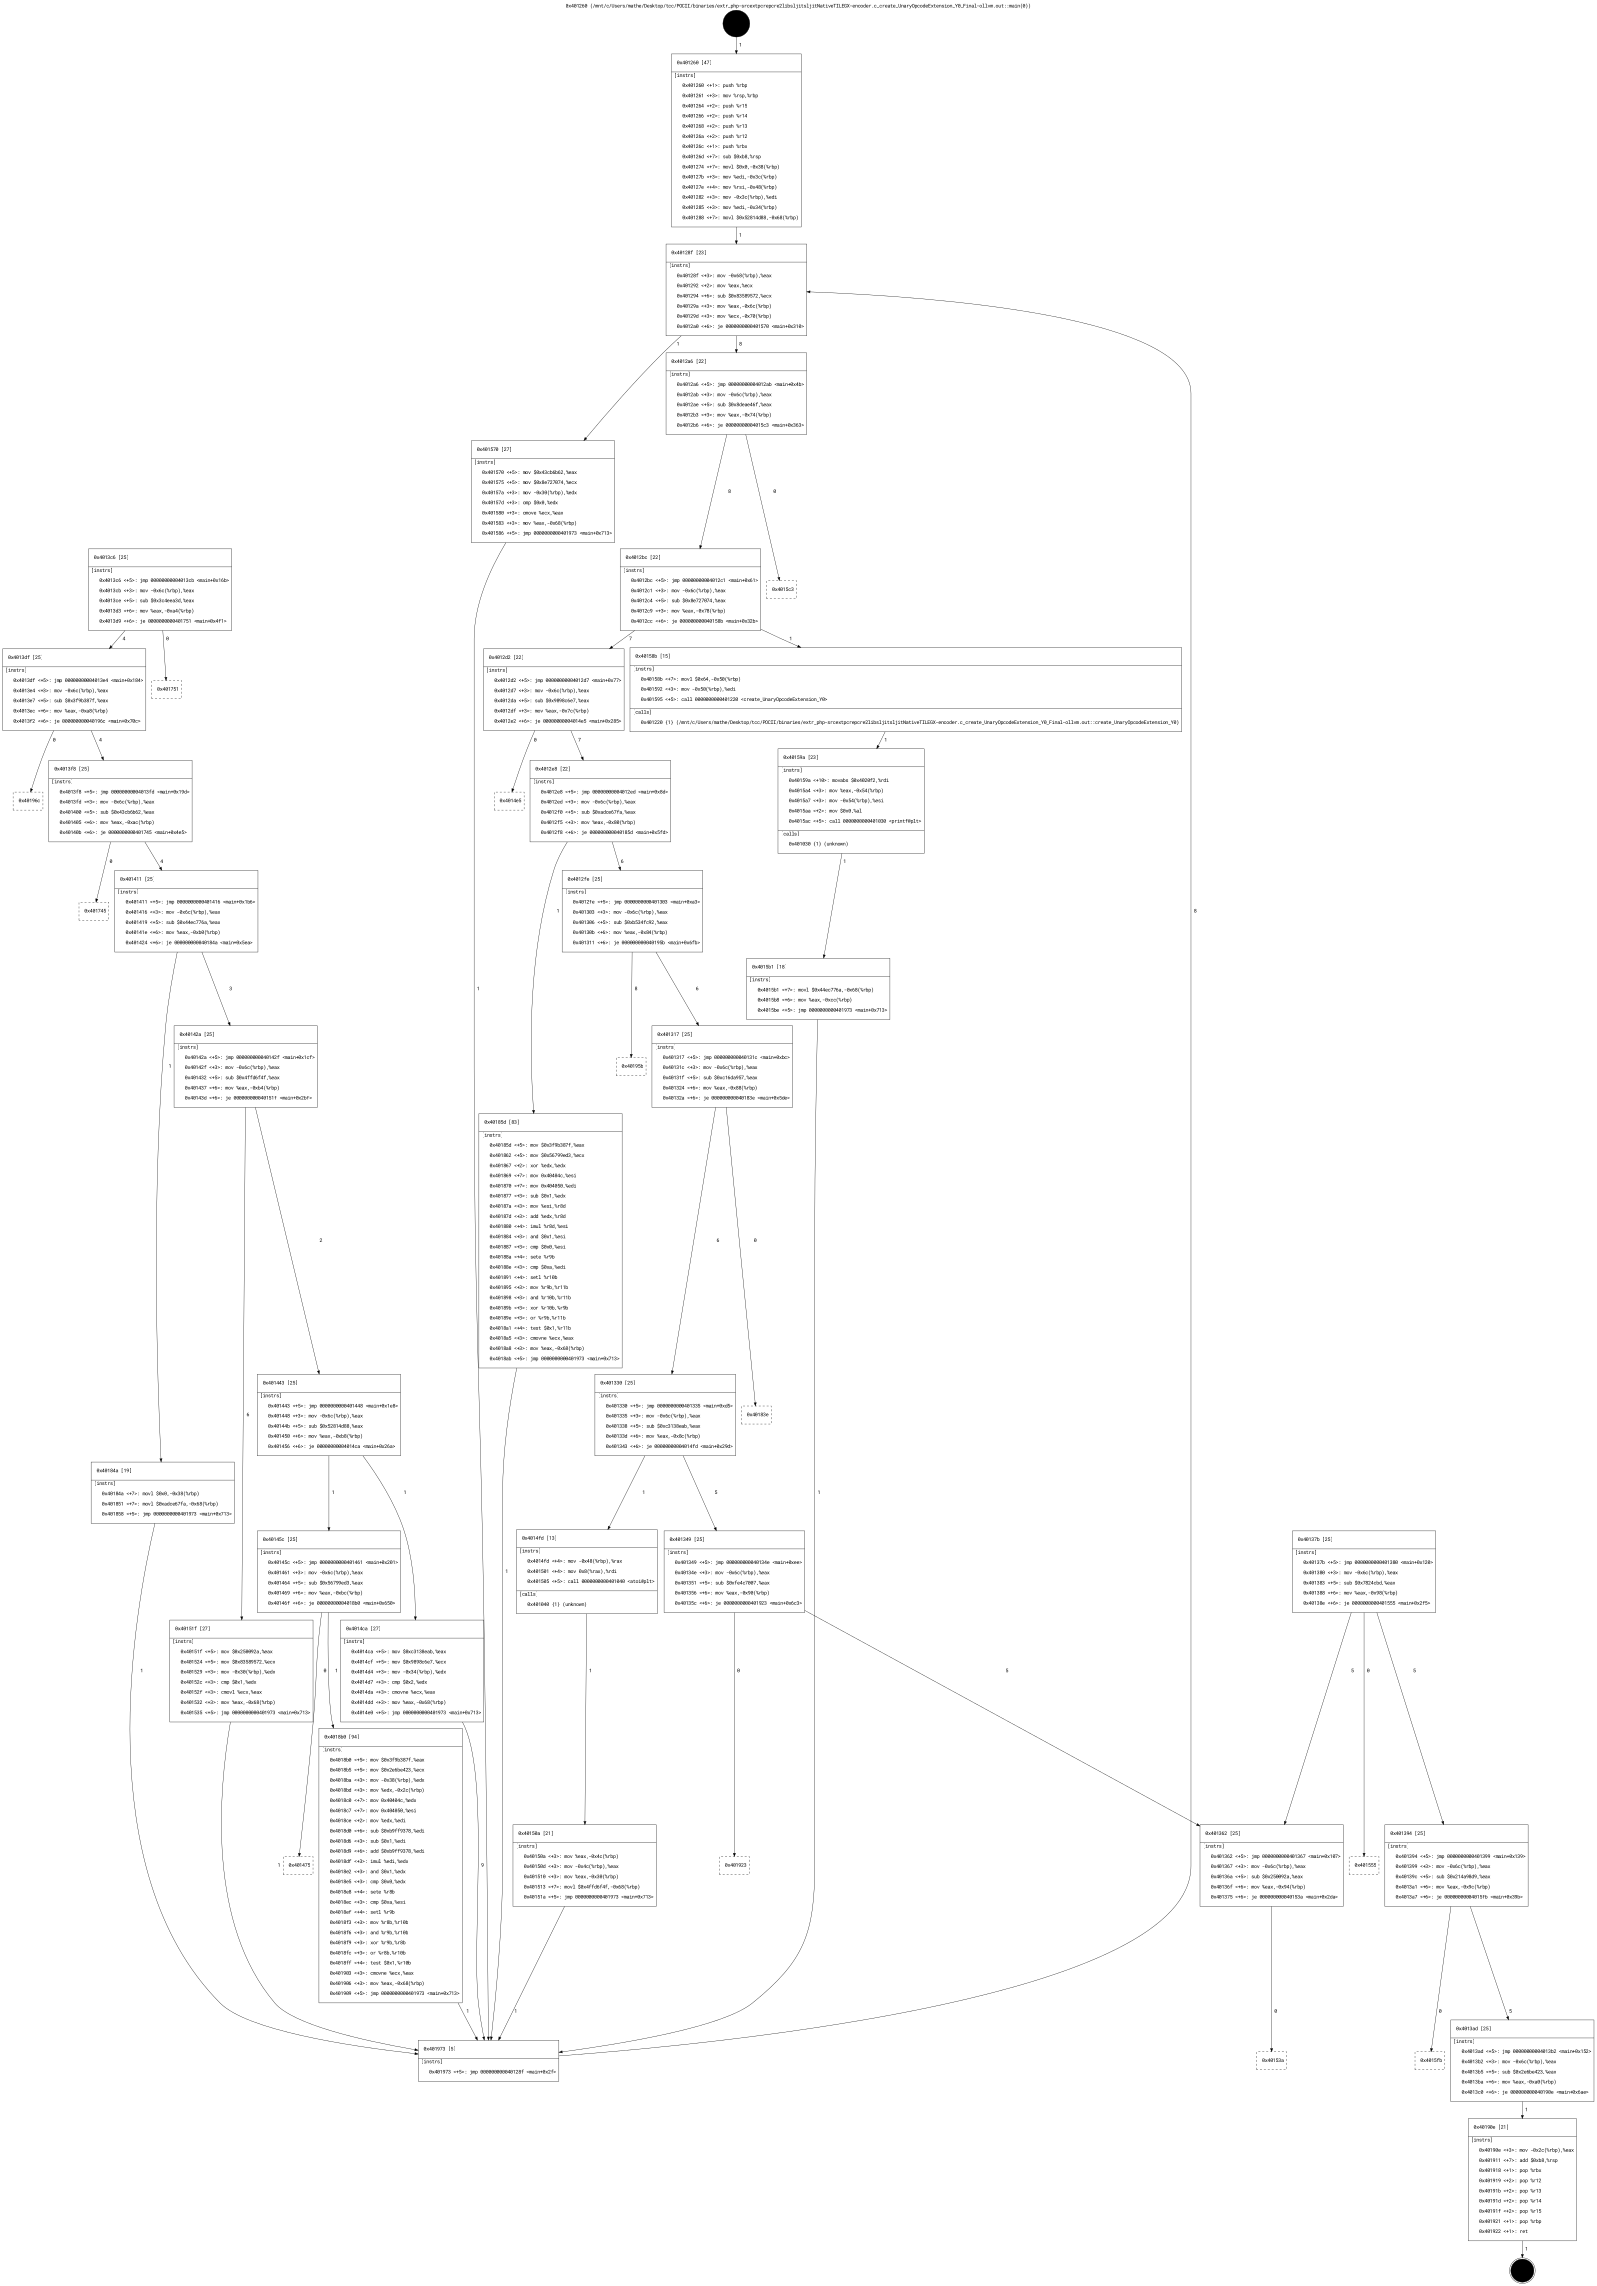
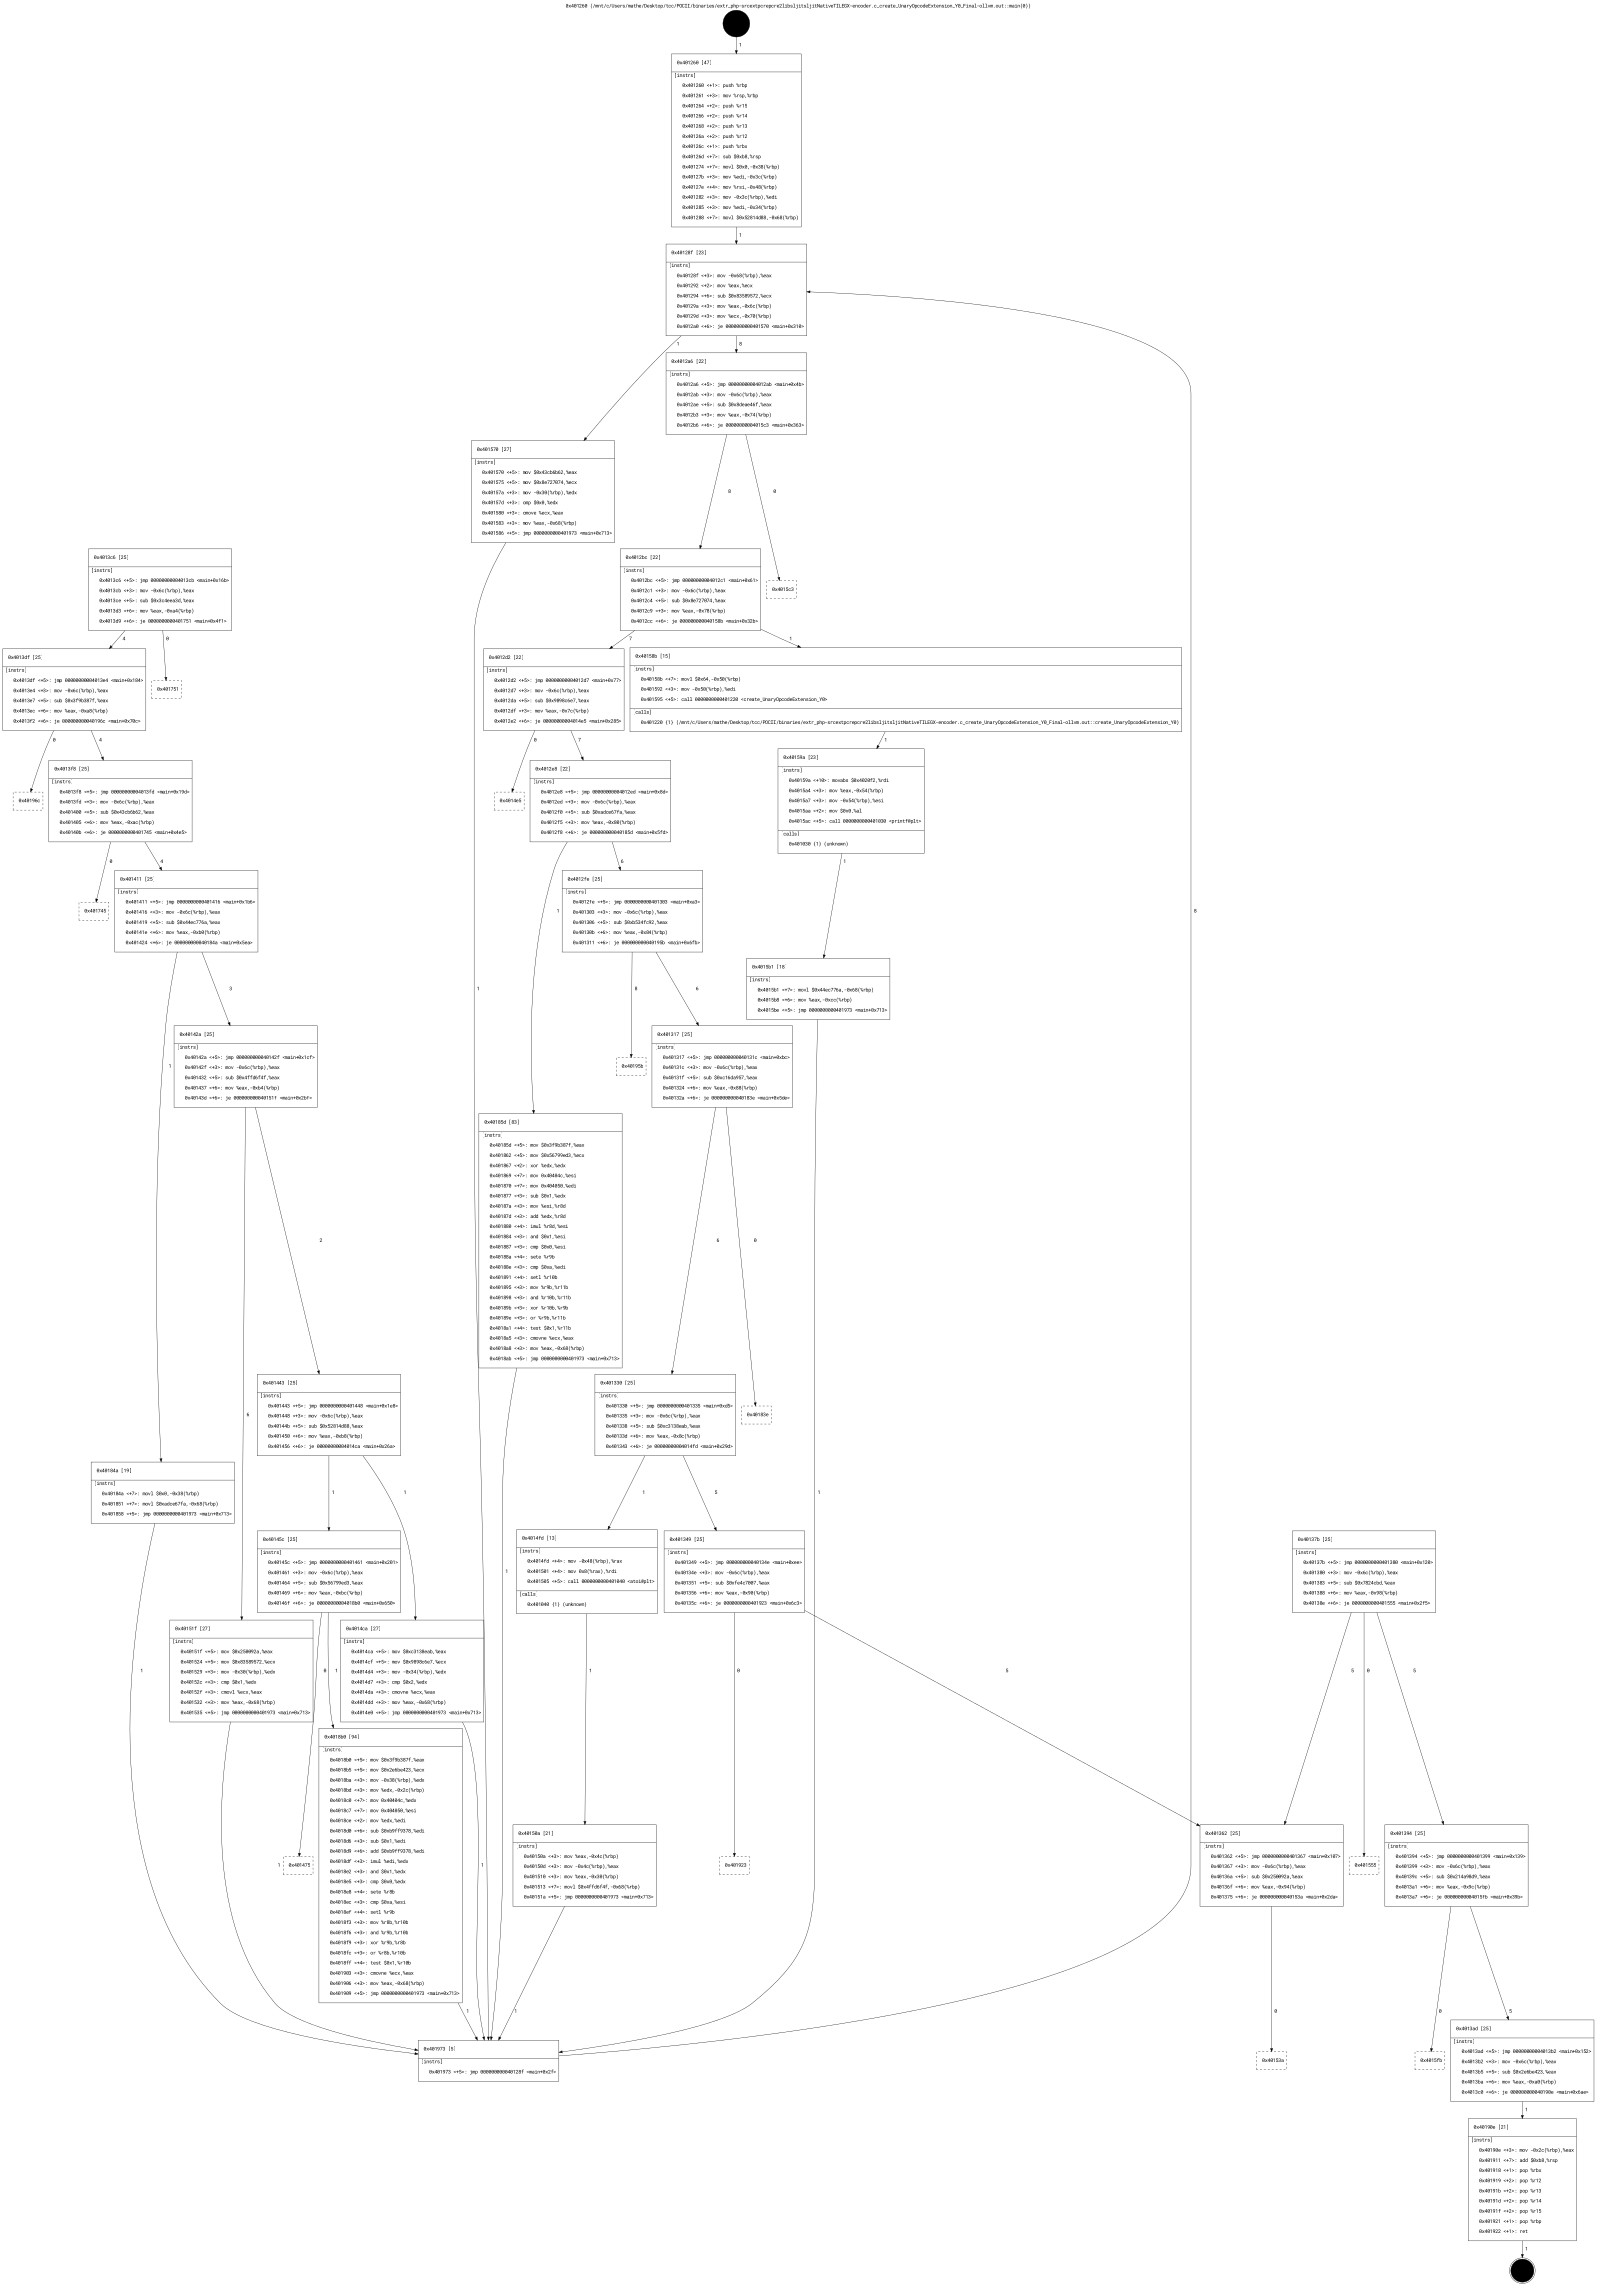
edge "0x4014ca [27]" -> "0x401973 [5]": label " 9" -> " 1"
